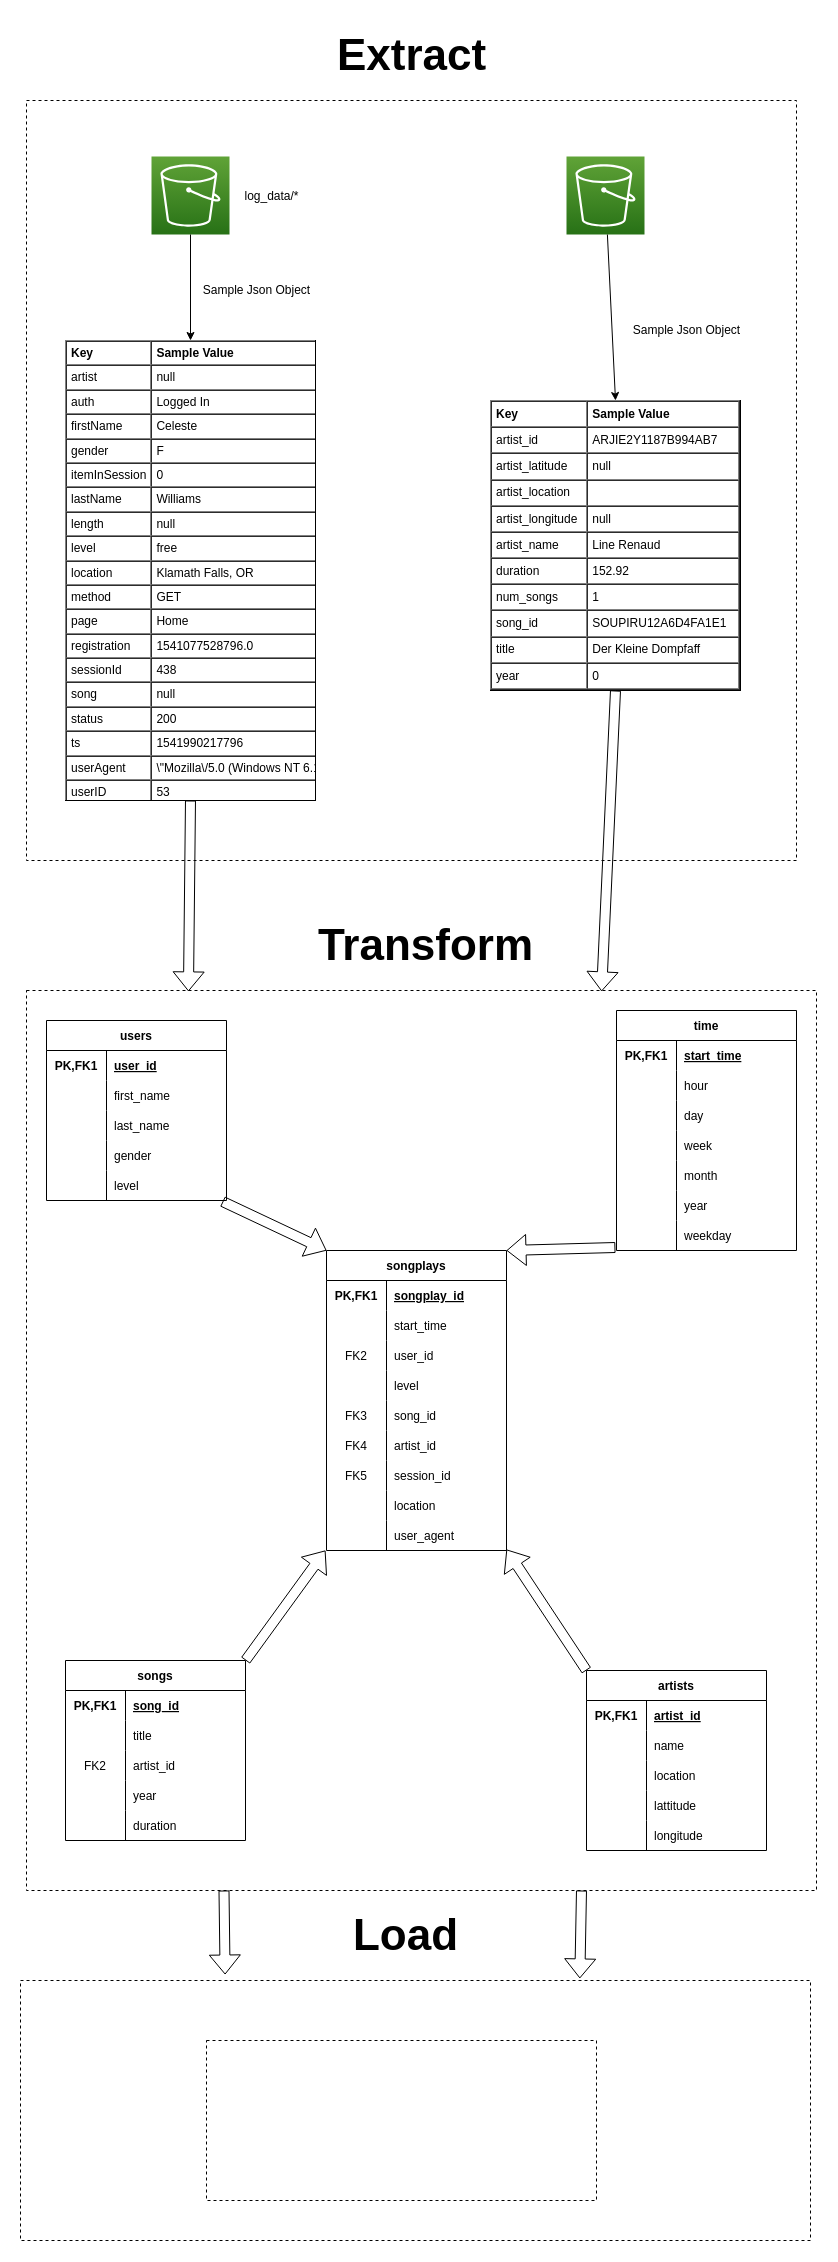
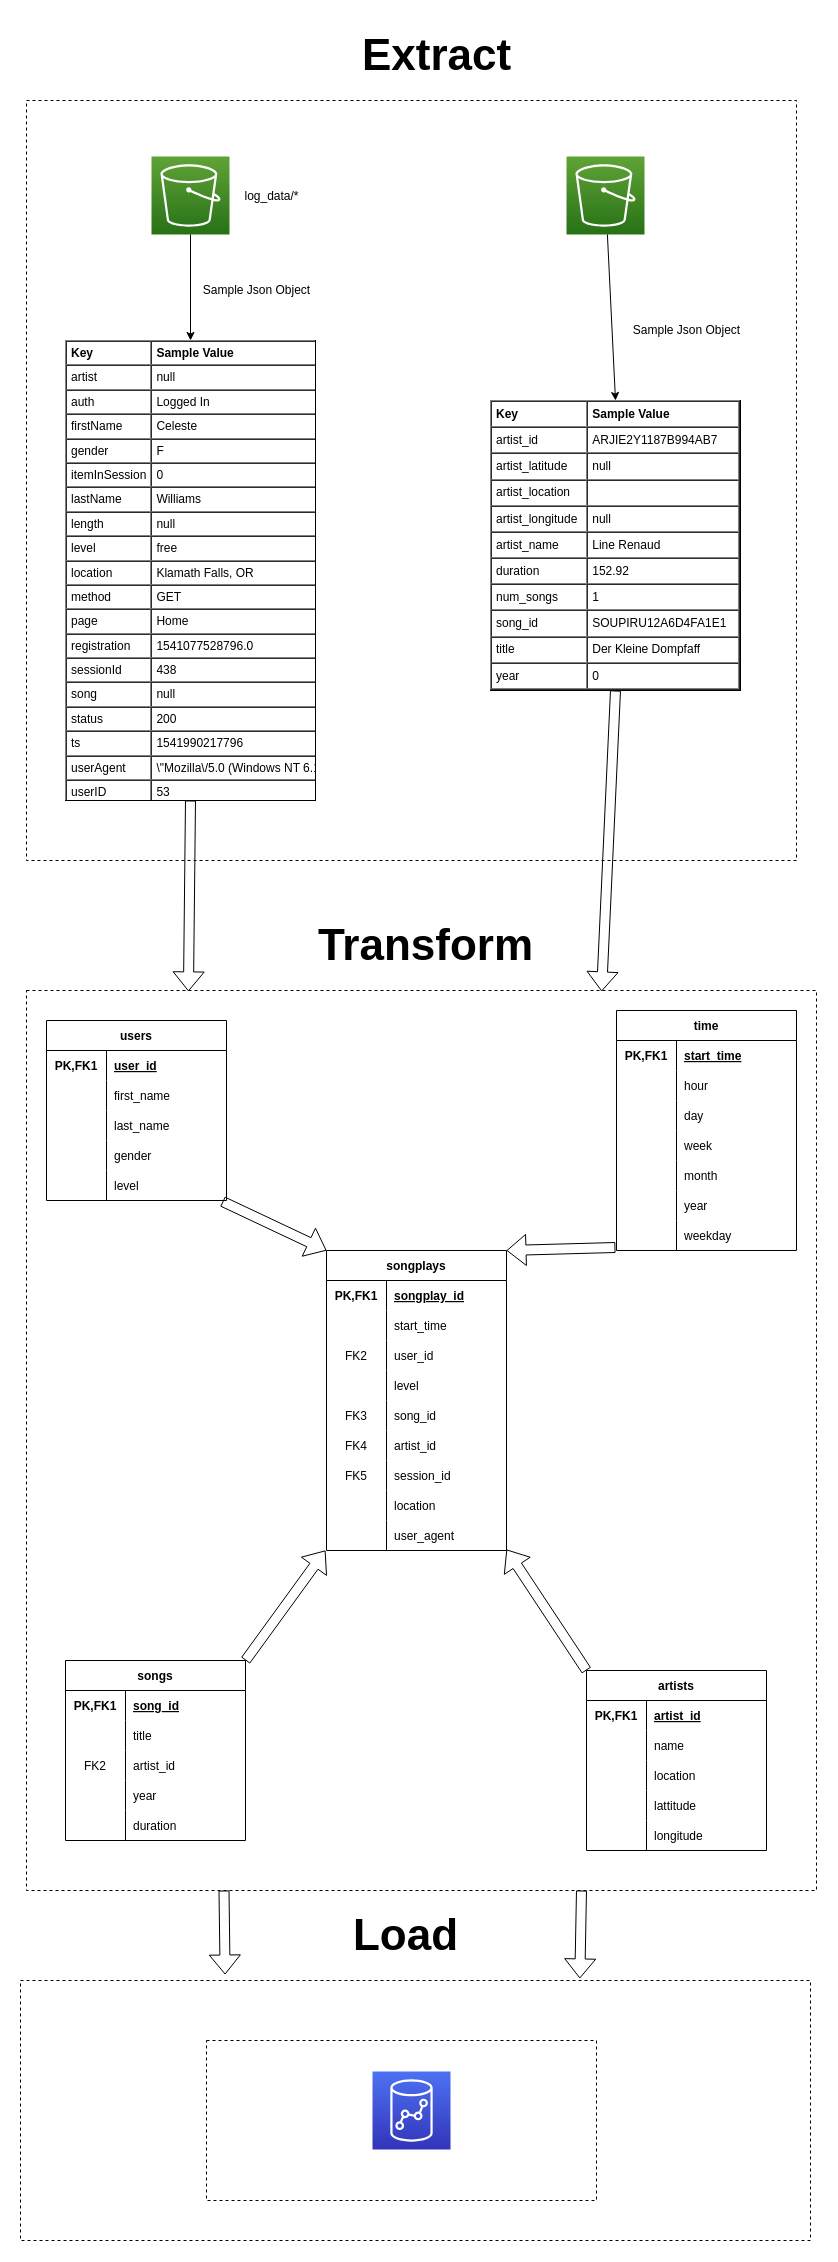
node "Extract": moved (412, 56) -> (437, 56)
node "Redshift Cluster": added
